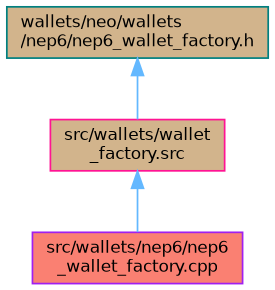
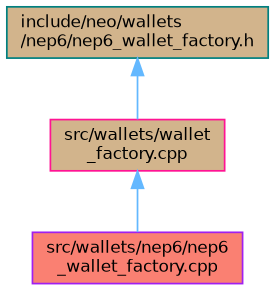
node "wallets/neo/wallets /nep6/nep6_wallet_factory.h": label "wallets/neo/wallets /nep6/nep6_wallet_factory.h" -> "include/neo/wallets /nep6/nep6_wallet_factory.h"
node "src/wallets/wallet _factory.src": label "src/wallets/wallet _factory.src" -> "src/wallets/wallet _factory.cpp"
